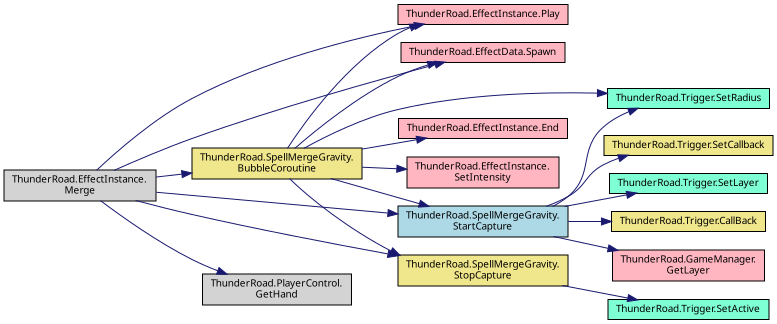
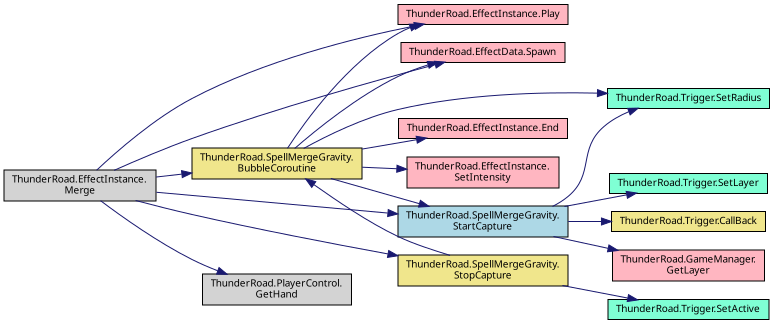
node "ThunderRoad.Trigger.SetCallback": removed
edge "ThunderRoad.SpellMergeGravity. BubbleCoroutine" -> "ThunderRoad.SpellMergeGravity. StopCapture": reversed
